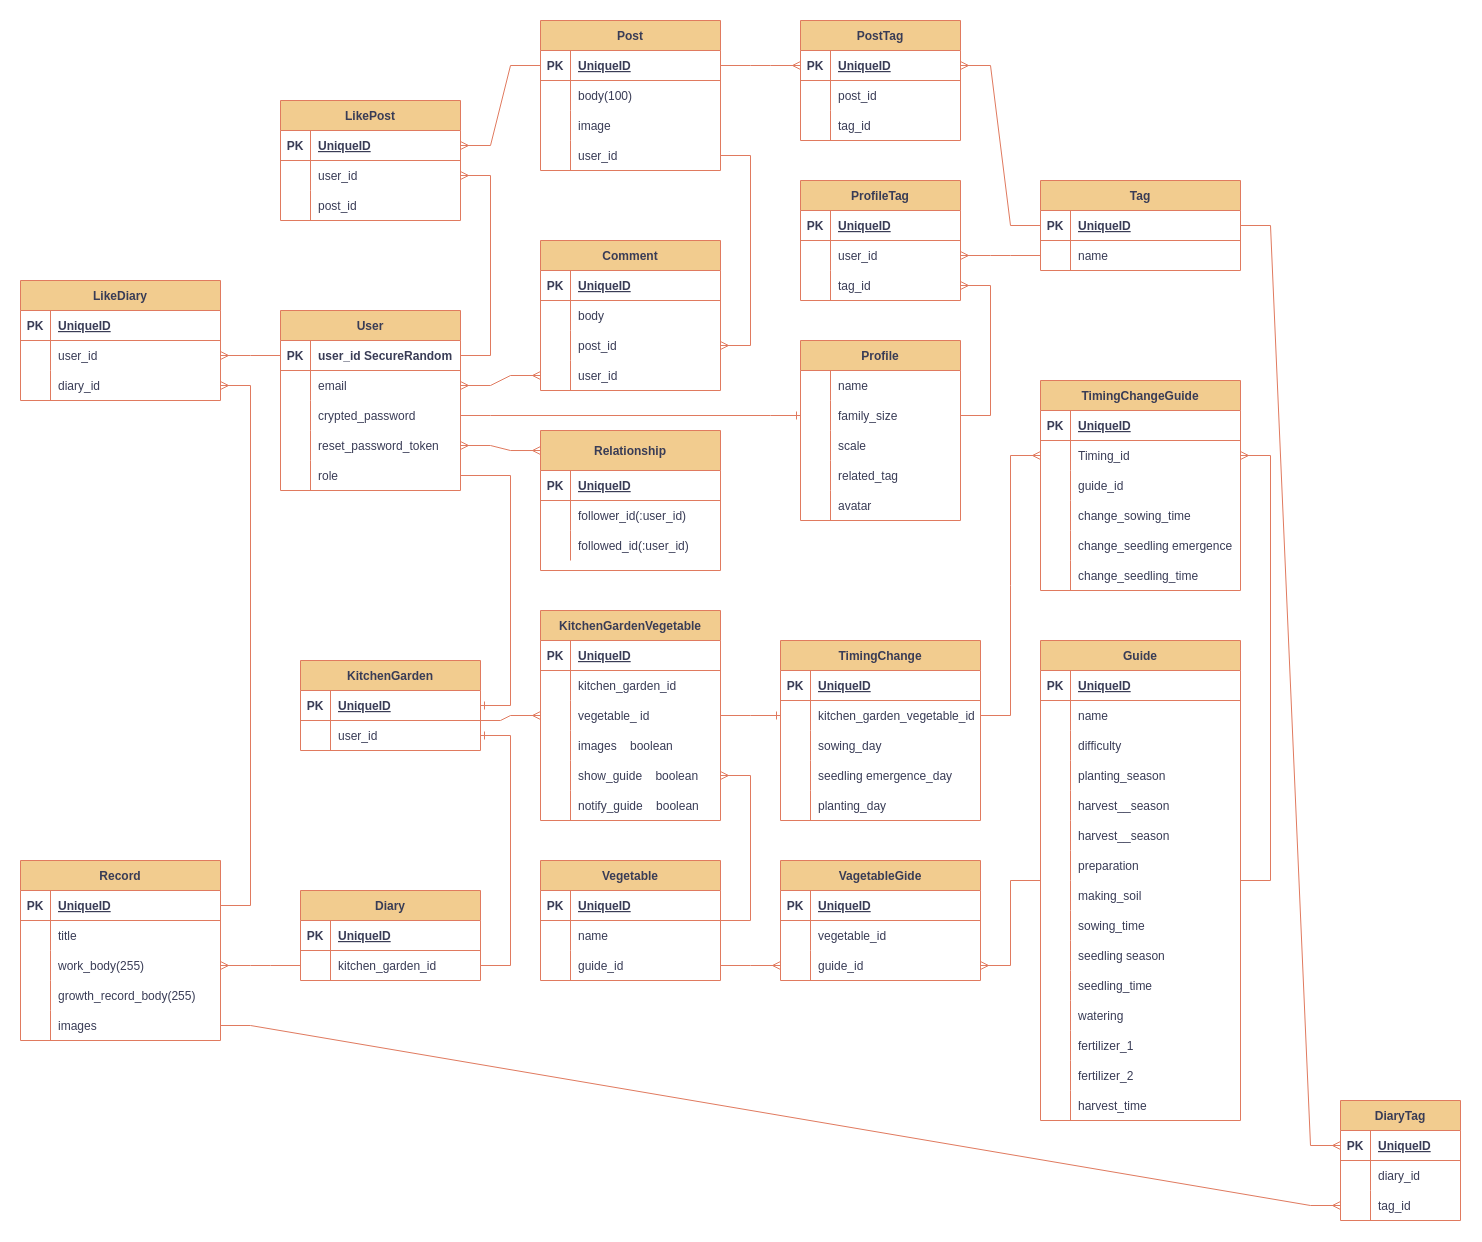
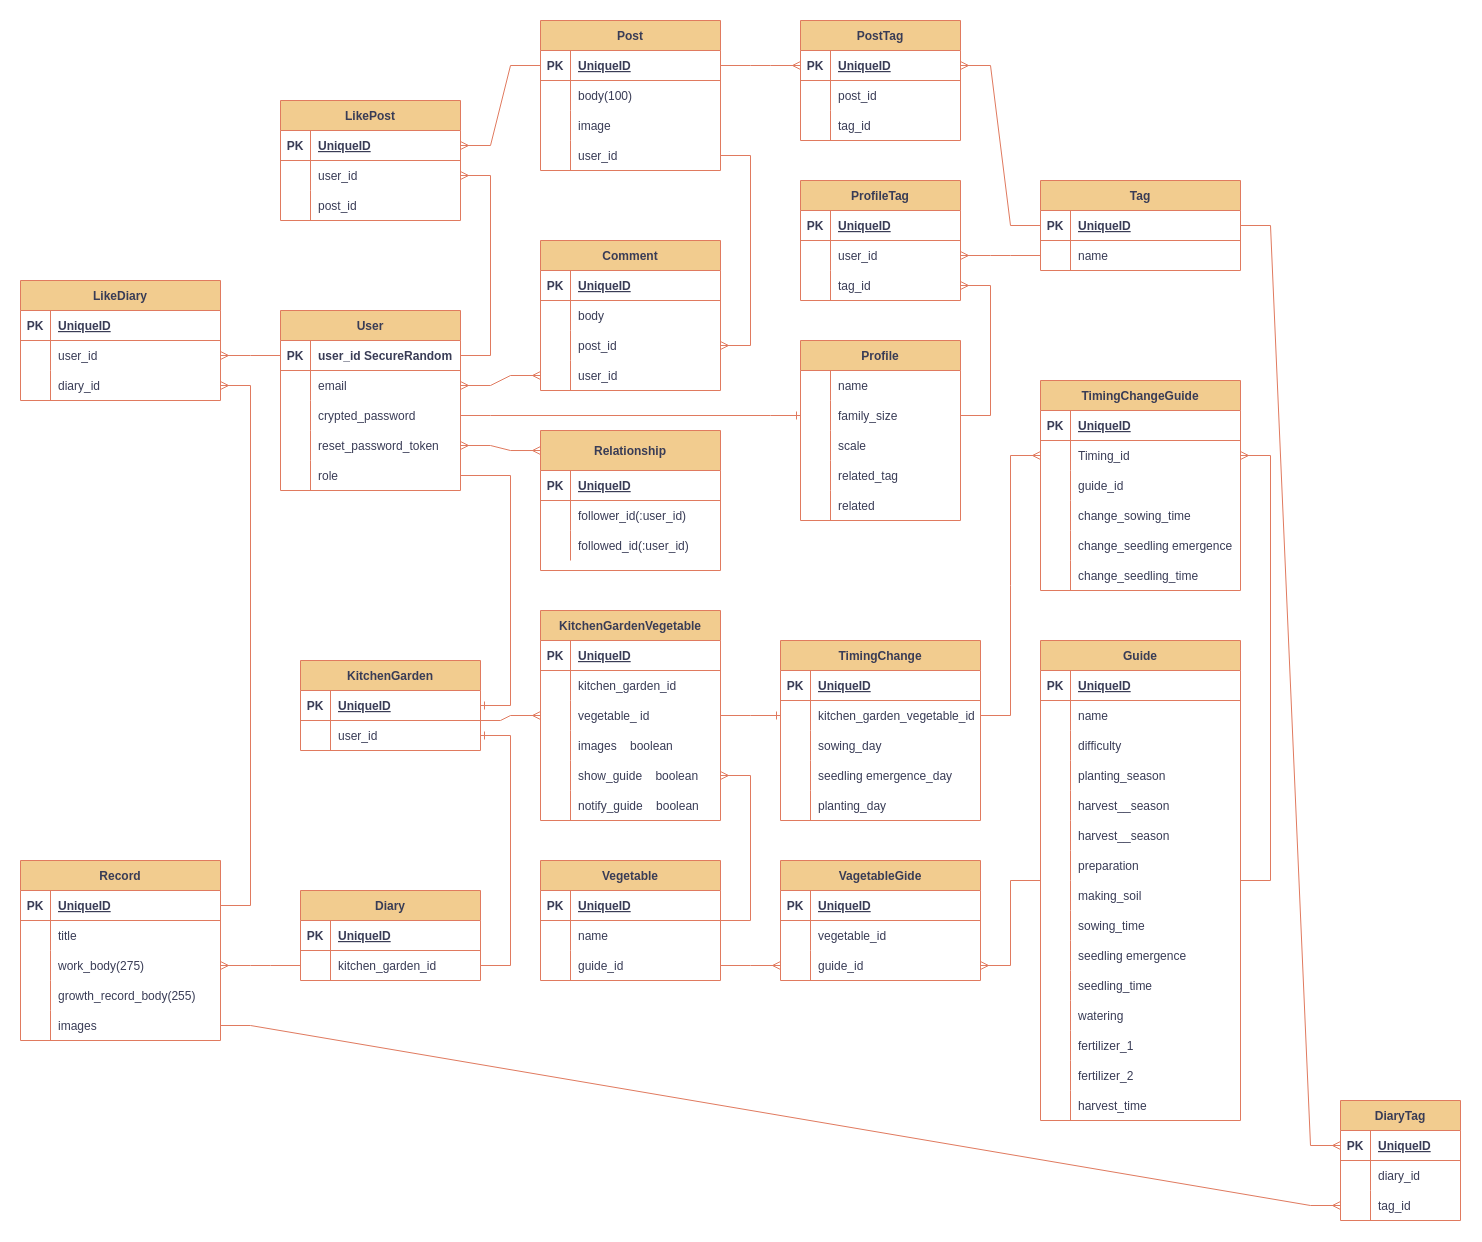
node "avatar": label "avatar" -> "related"
node "seedling season": label "seedling season" -> "seedling emergence"
node "work_body(255)": label "work_body(255)" -> "work_body(275)"
